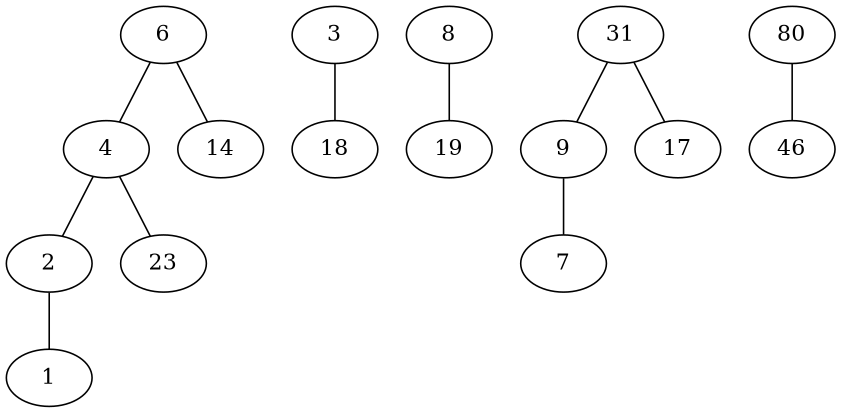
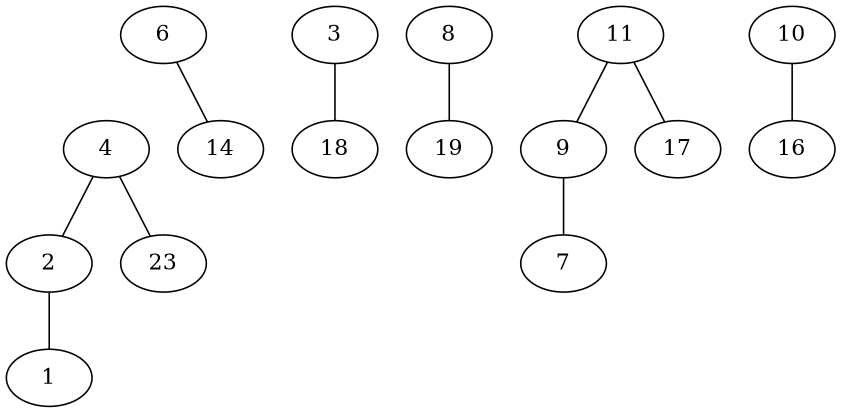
node "31": label "31" -> "11"
node "80": label "80" -> "10"
edge "6" -- "4": removed
node "46": label "46" -> "16"
